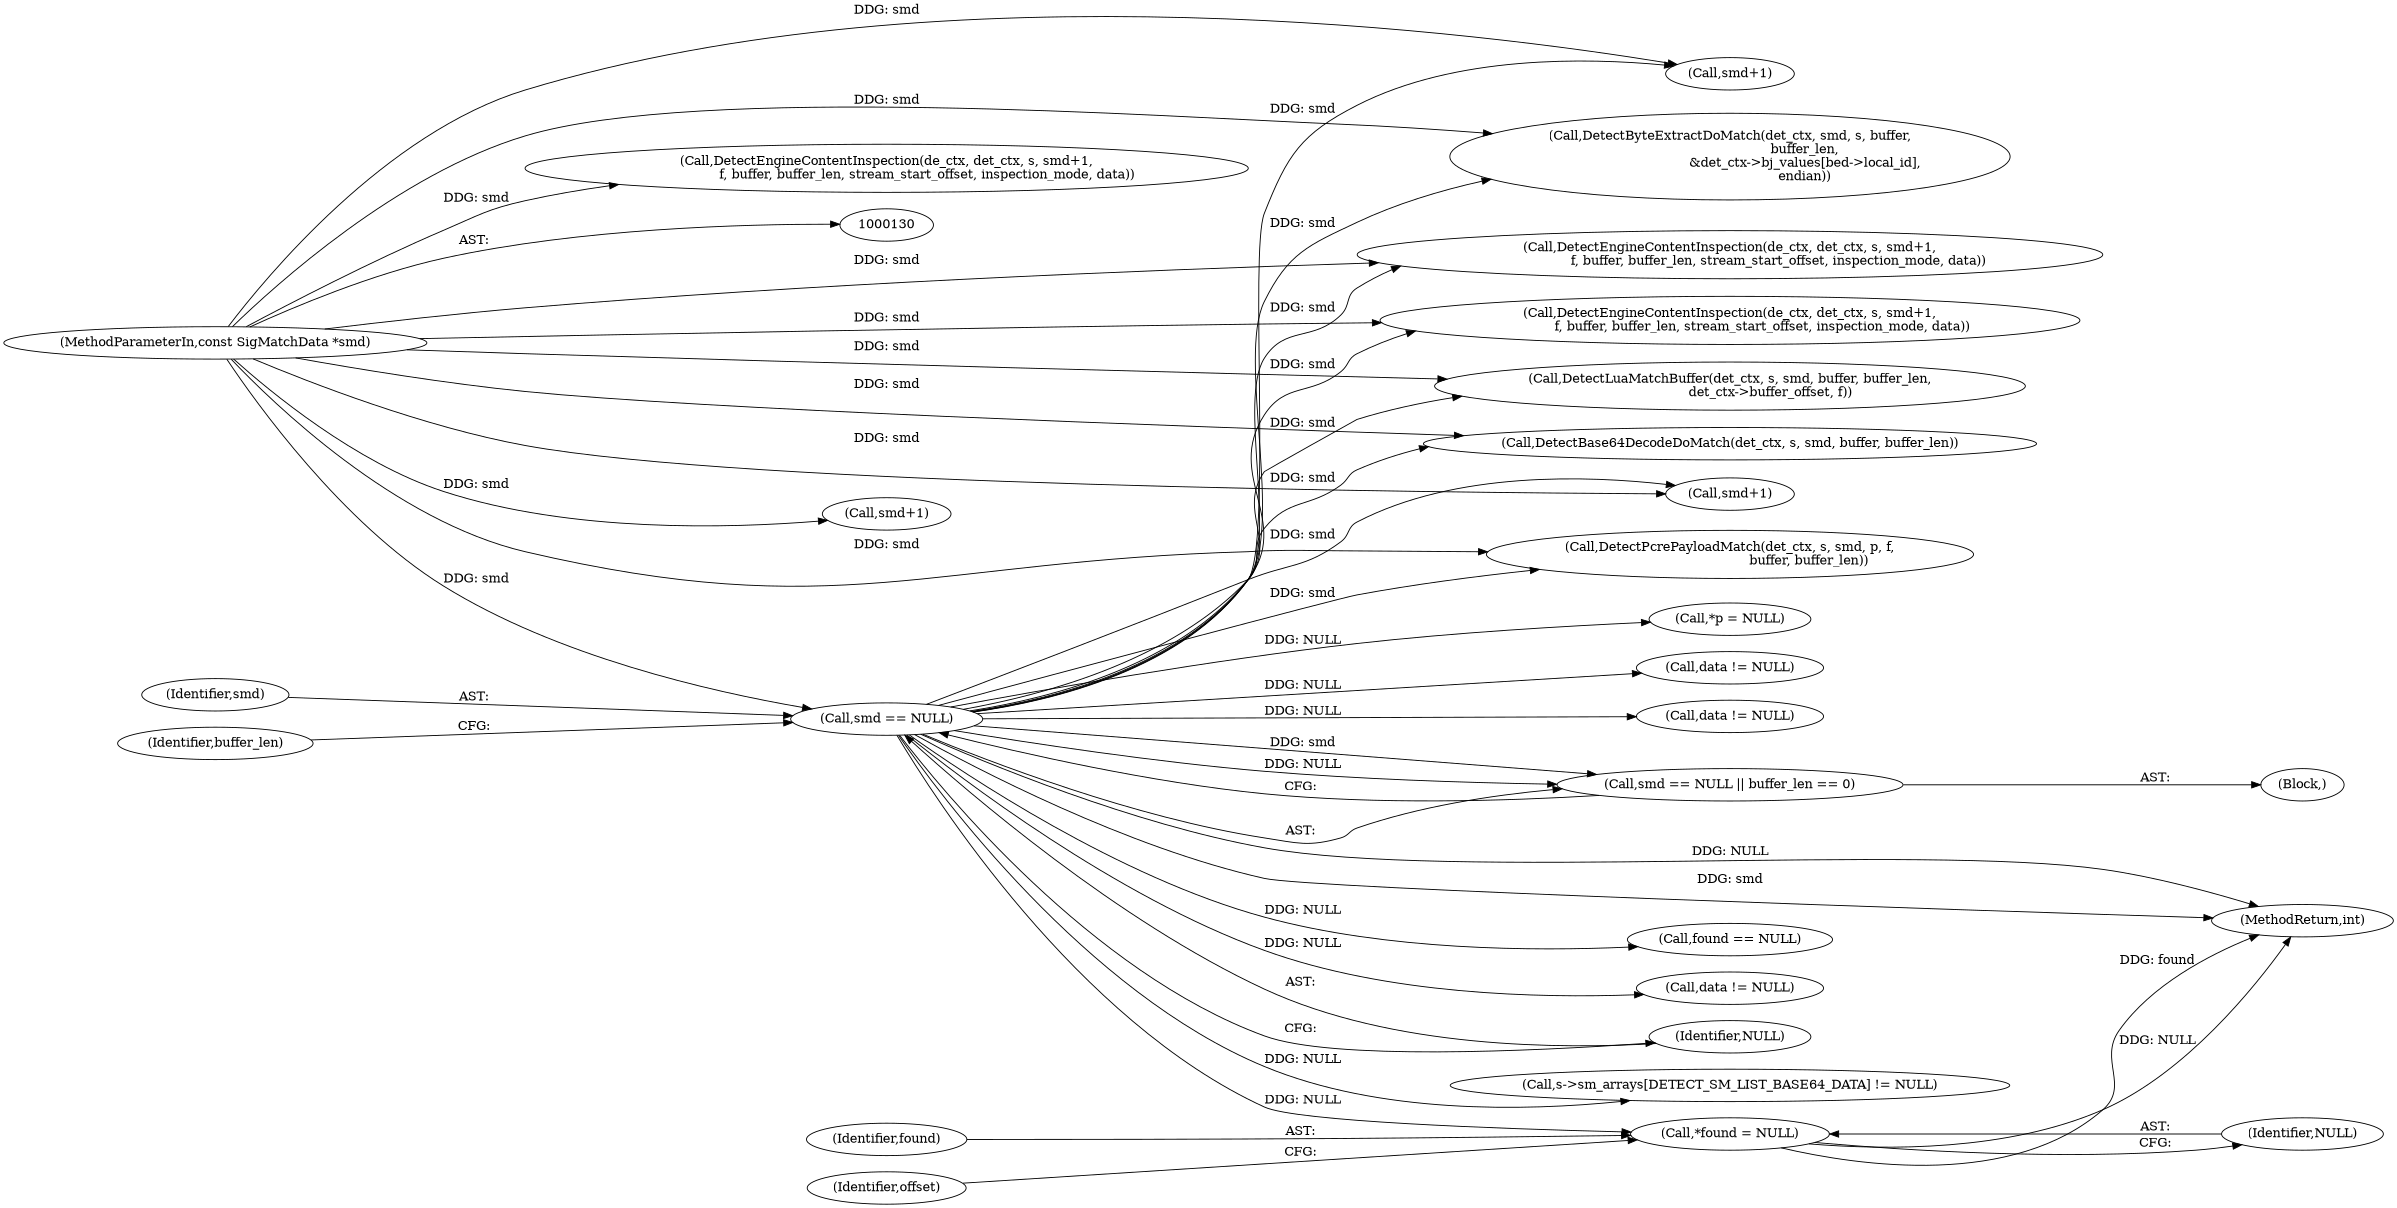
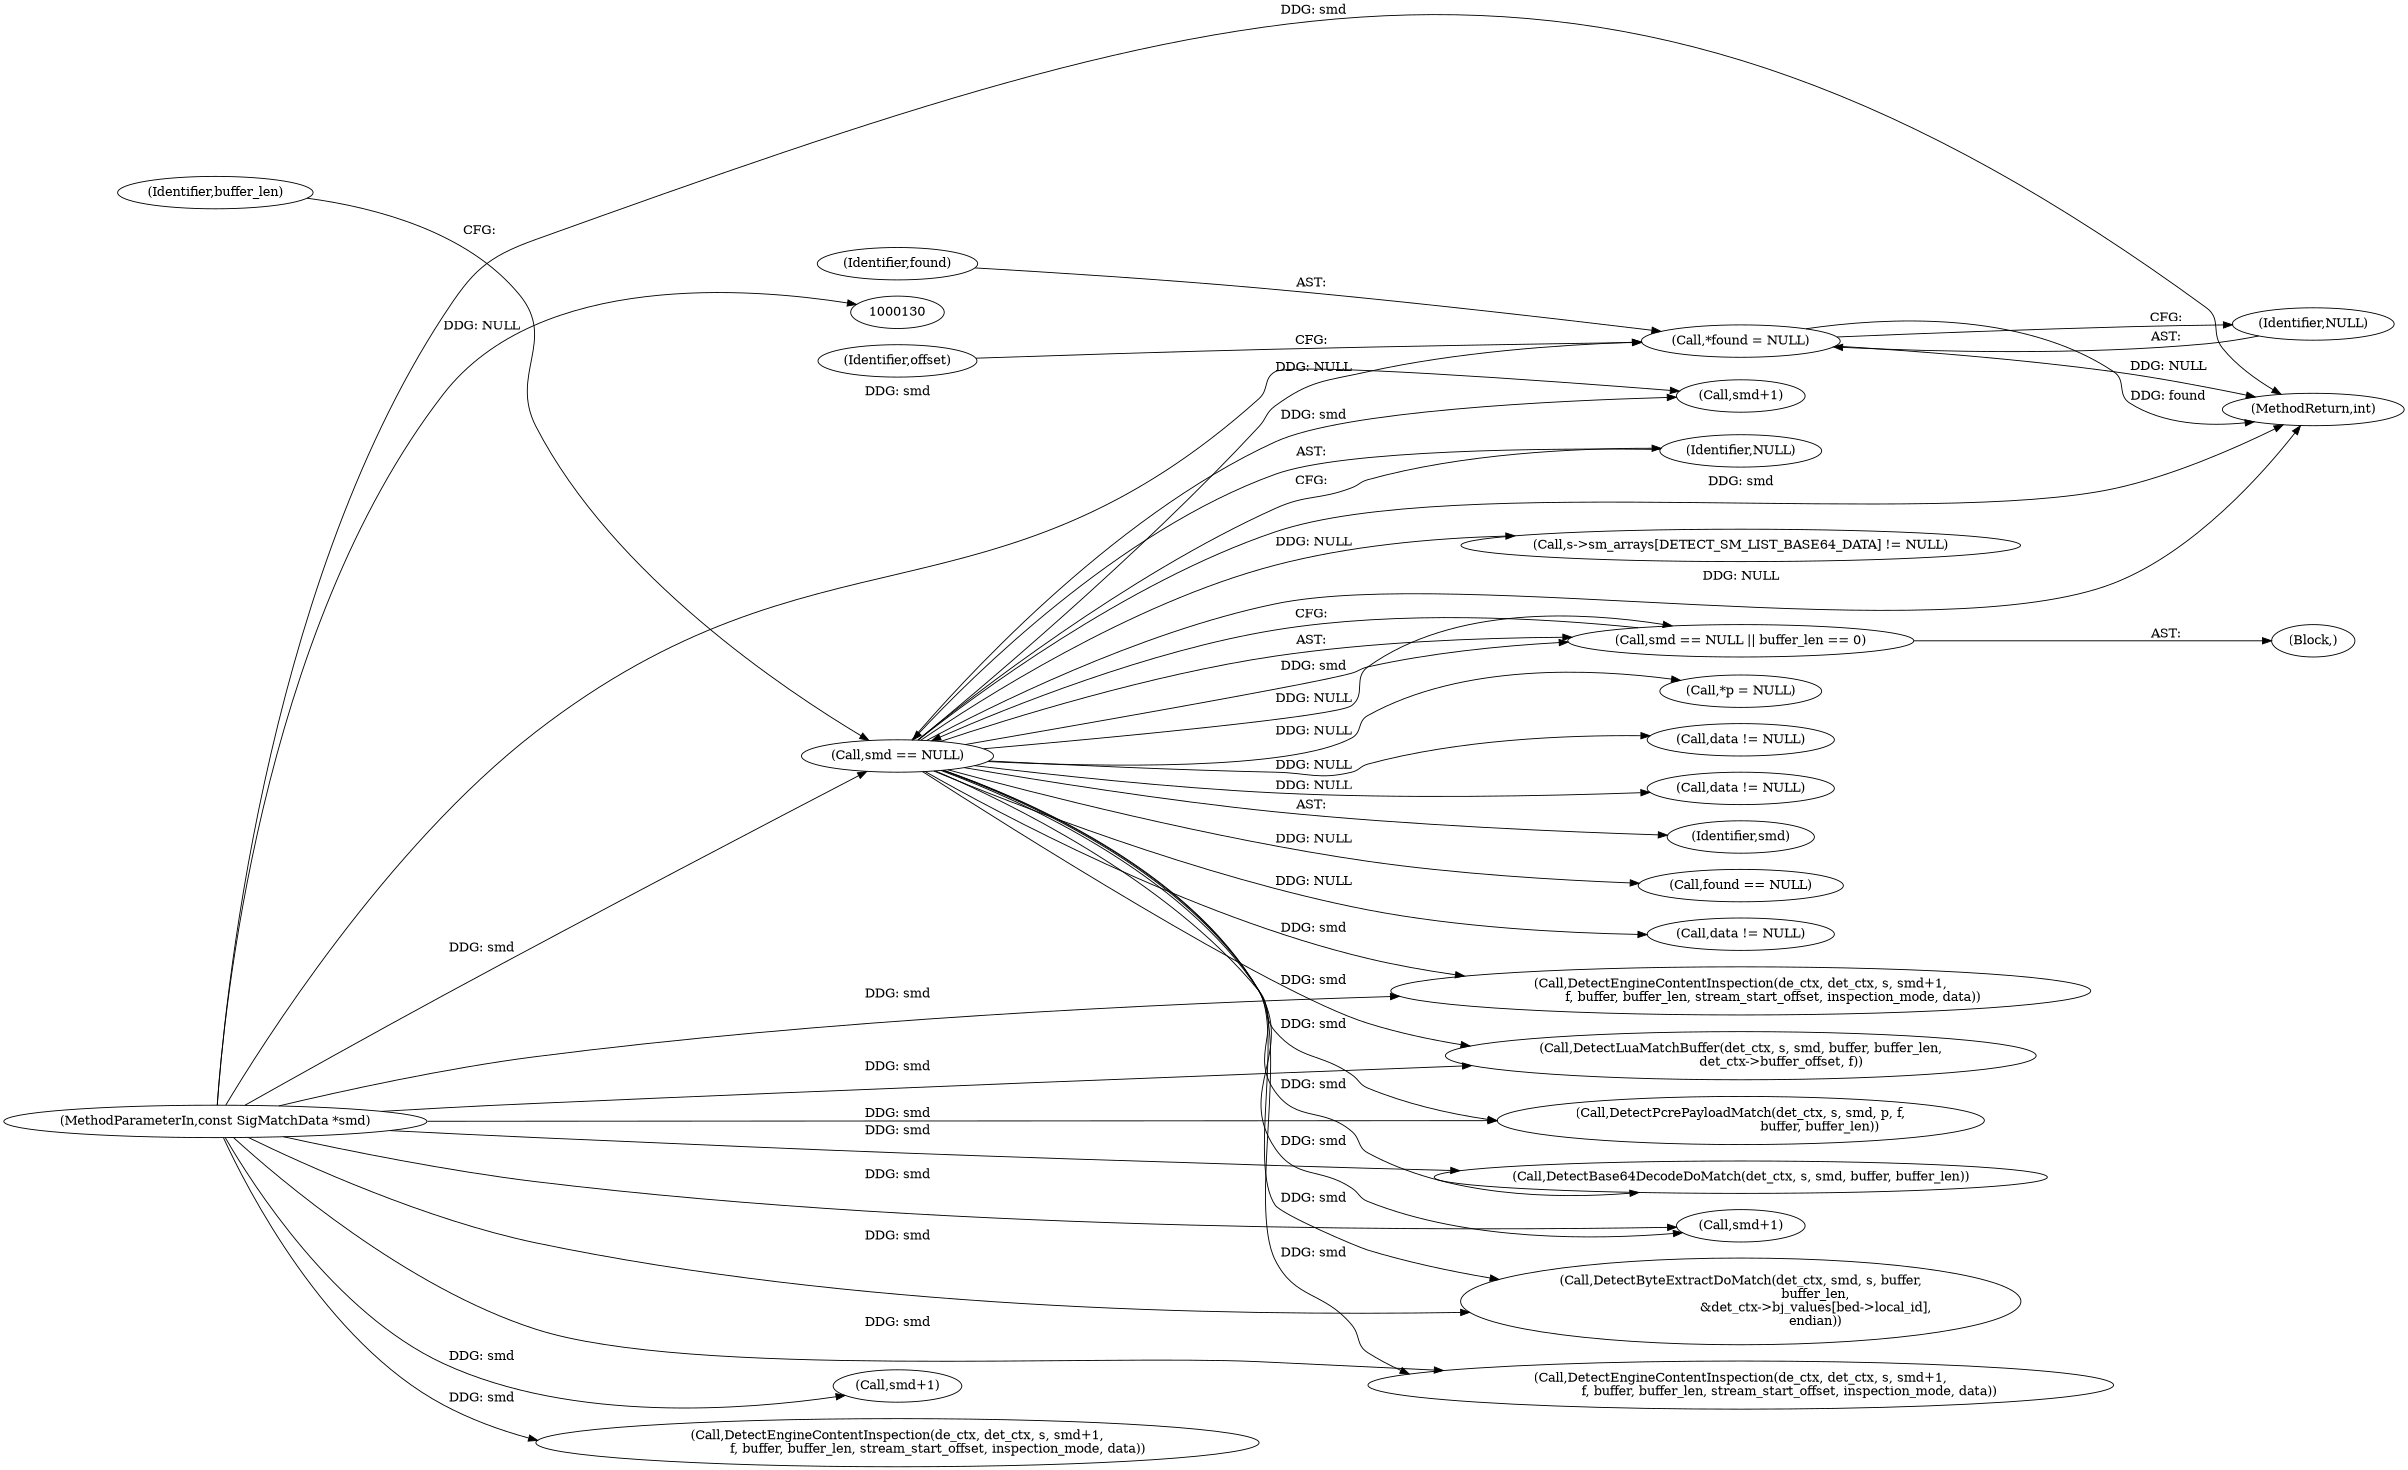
edge "(MethodParameterIn,const SigMatchData *smd)" -> "(MethodReturn,int)": added, label "DDG: smd"
edge "(MethodParameterIn,const SigMatchData *smd)" -> "1000130": label "AST: " -> "DDG: NULL"
edge "(Identifier,smd)" -> "(Call,smd == NULL)": reversed
